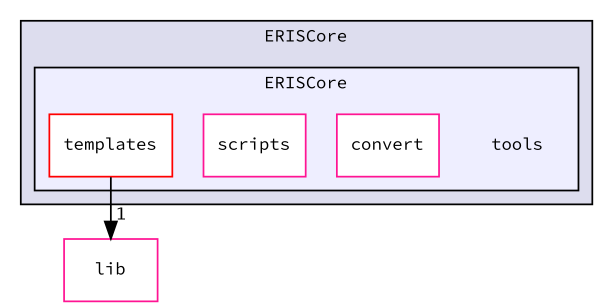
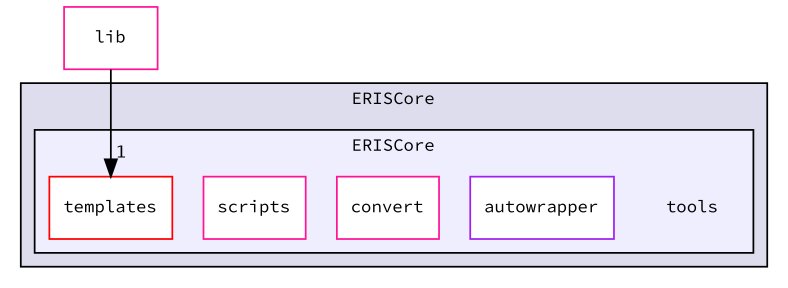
edge "templates" -> "lib": reversed
node "autowrapper": added
